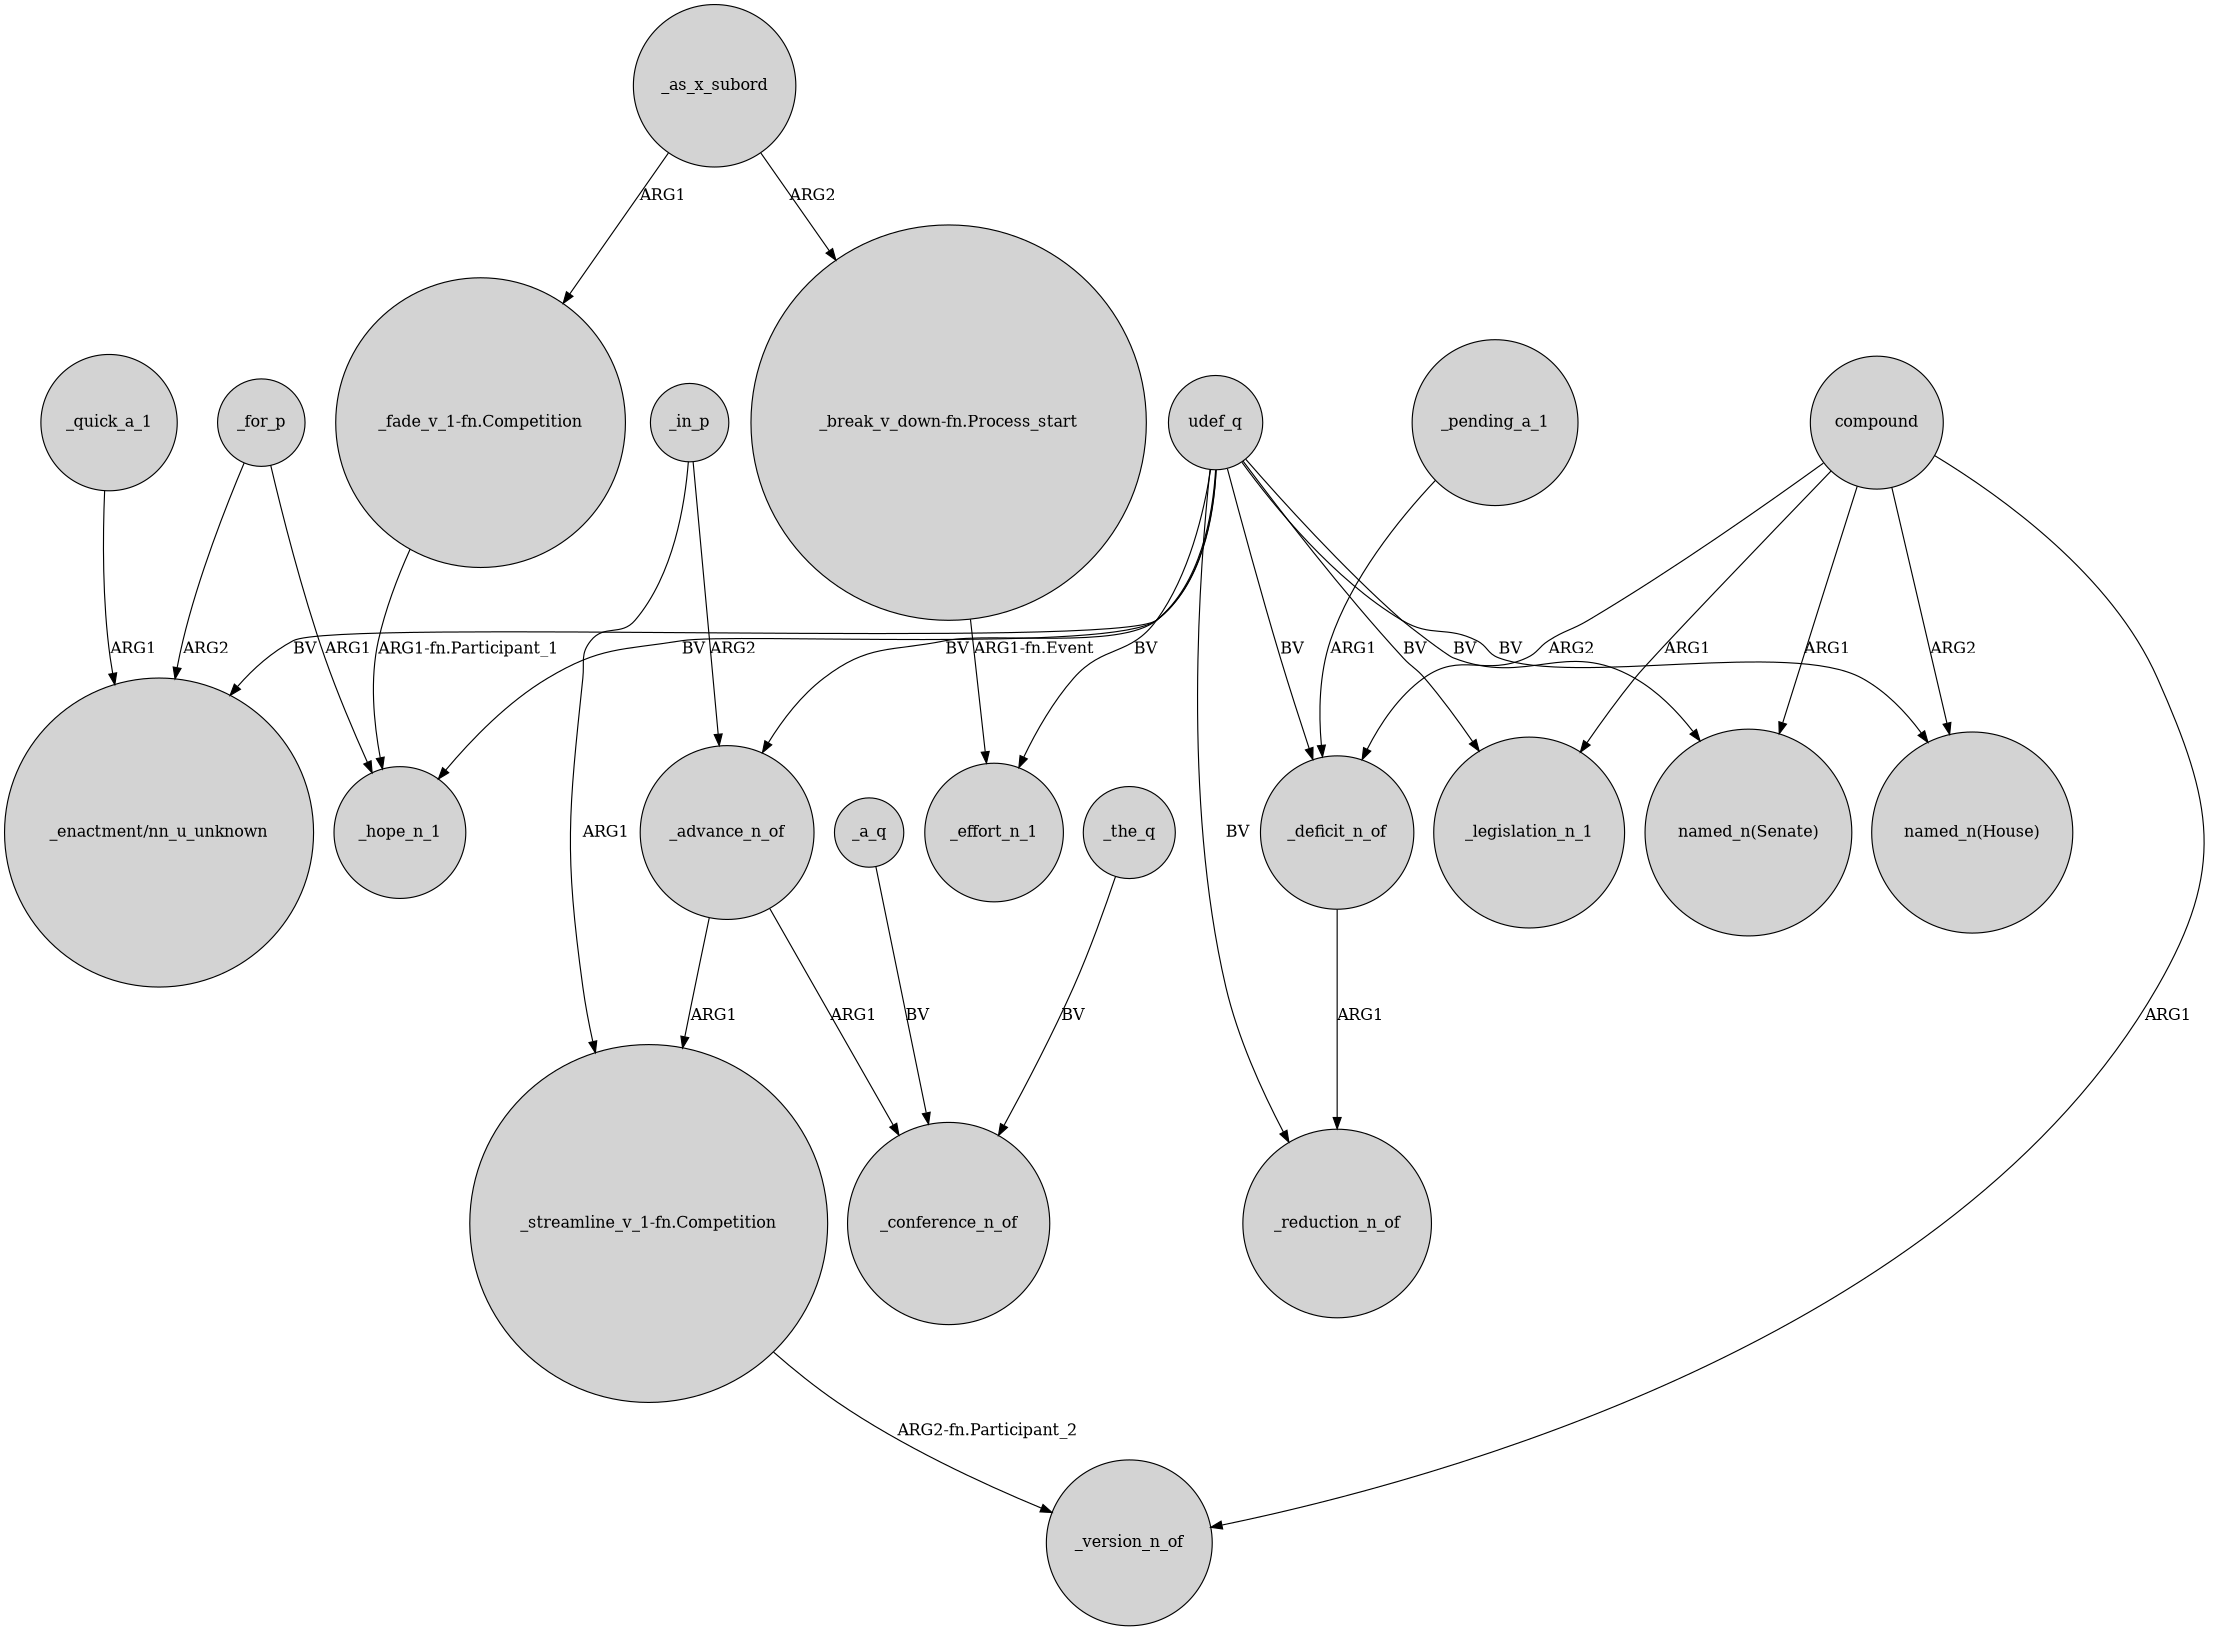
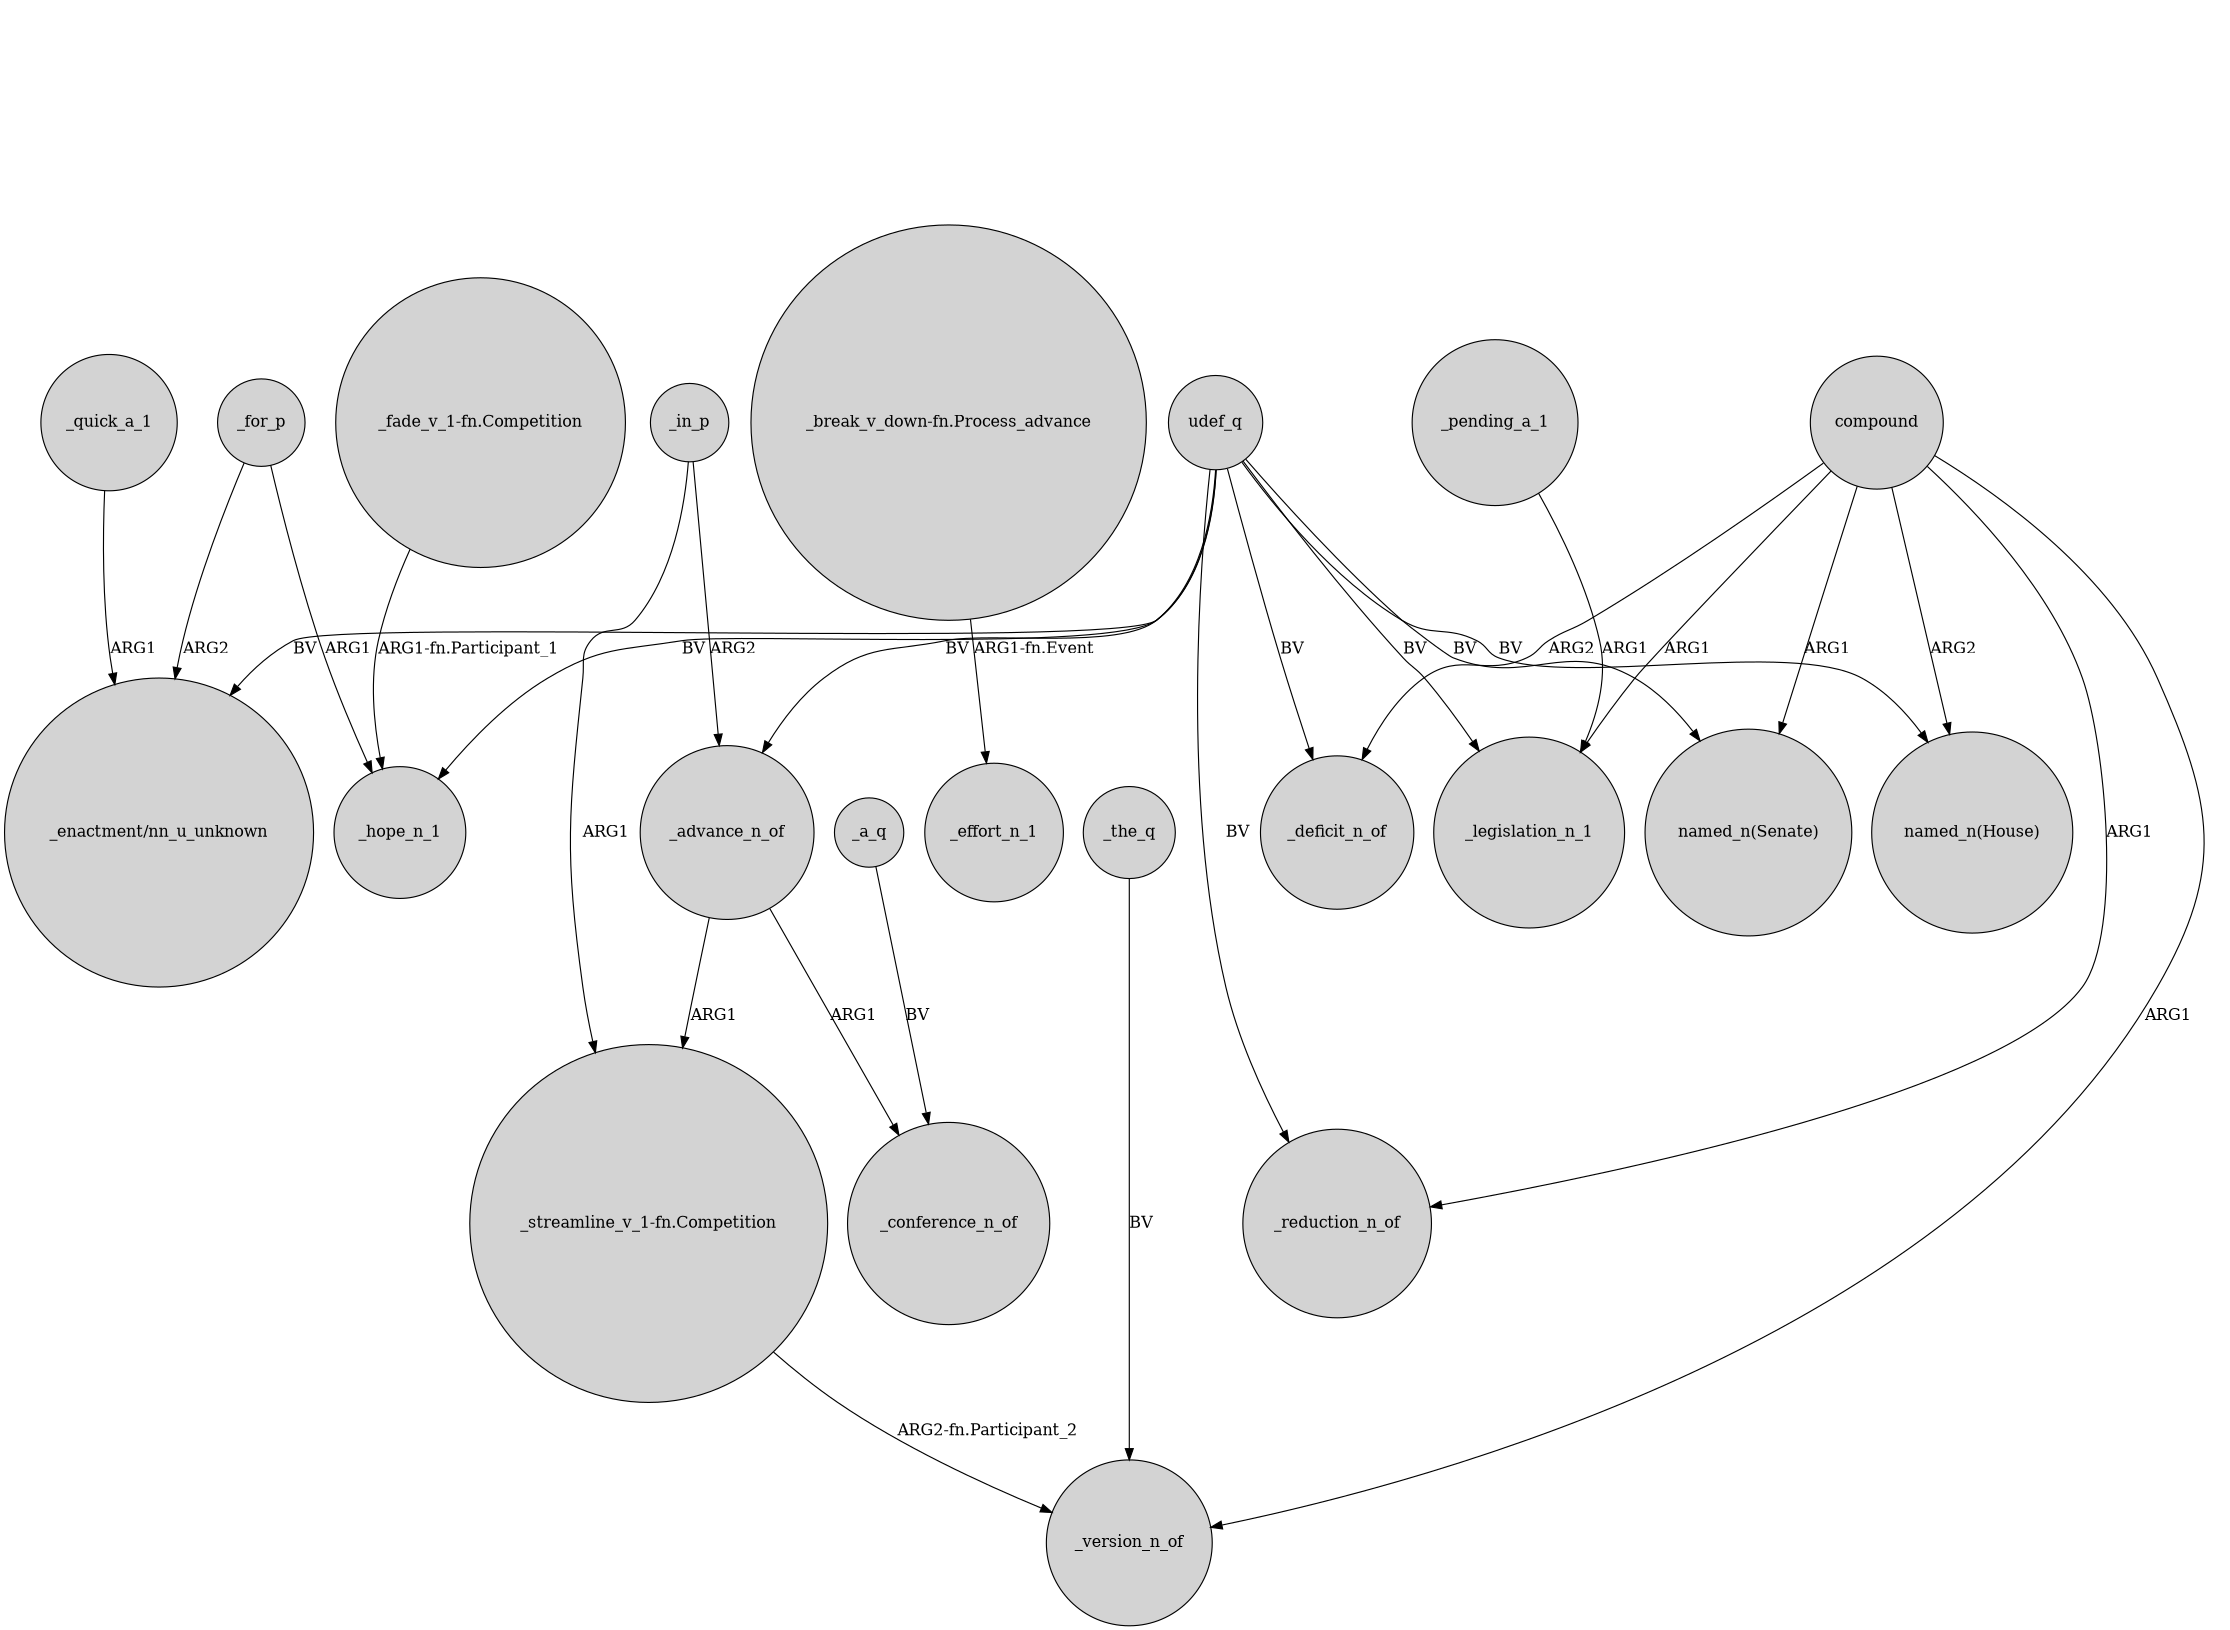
node "_as_x_subord": removed
node "_break_v_down-fn.Process_start": label "_break_v_down-fn.Process_start" -> "_break_v_down-fn.Process_advance"
edge "_pending_a_1" -> "_deficit_n_of": now "_pending_a_1" -> "_legislation_n_1"
edge "udef_q" -> "_effort_n_1": removed, label "BV"
edge "_the_q" -> "_conference_n_of": now "_the_q" -> "_version_n_of"
edge "_deficit_n_of" -> "_reduction_n_of": now "compound" -> "_reduction_n_of"
